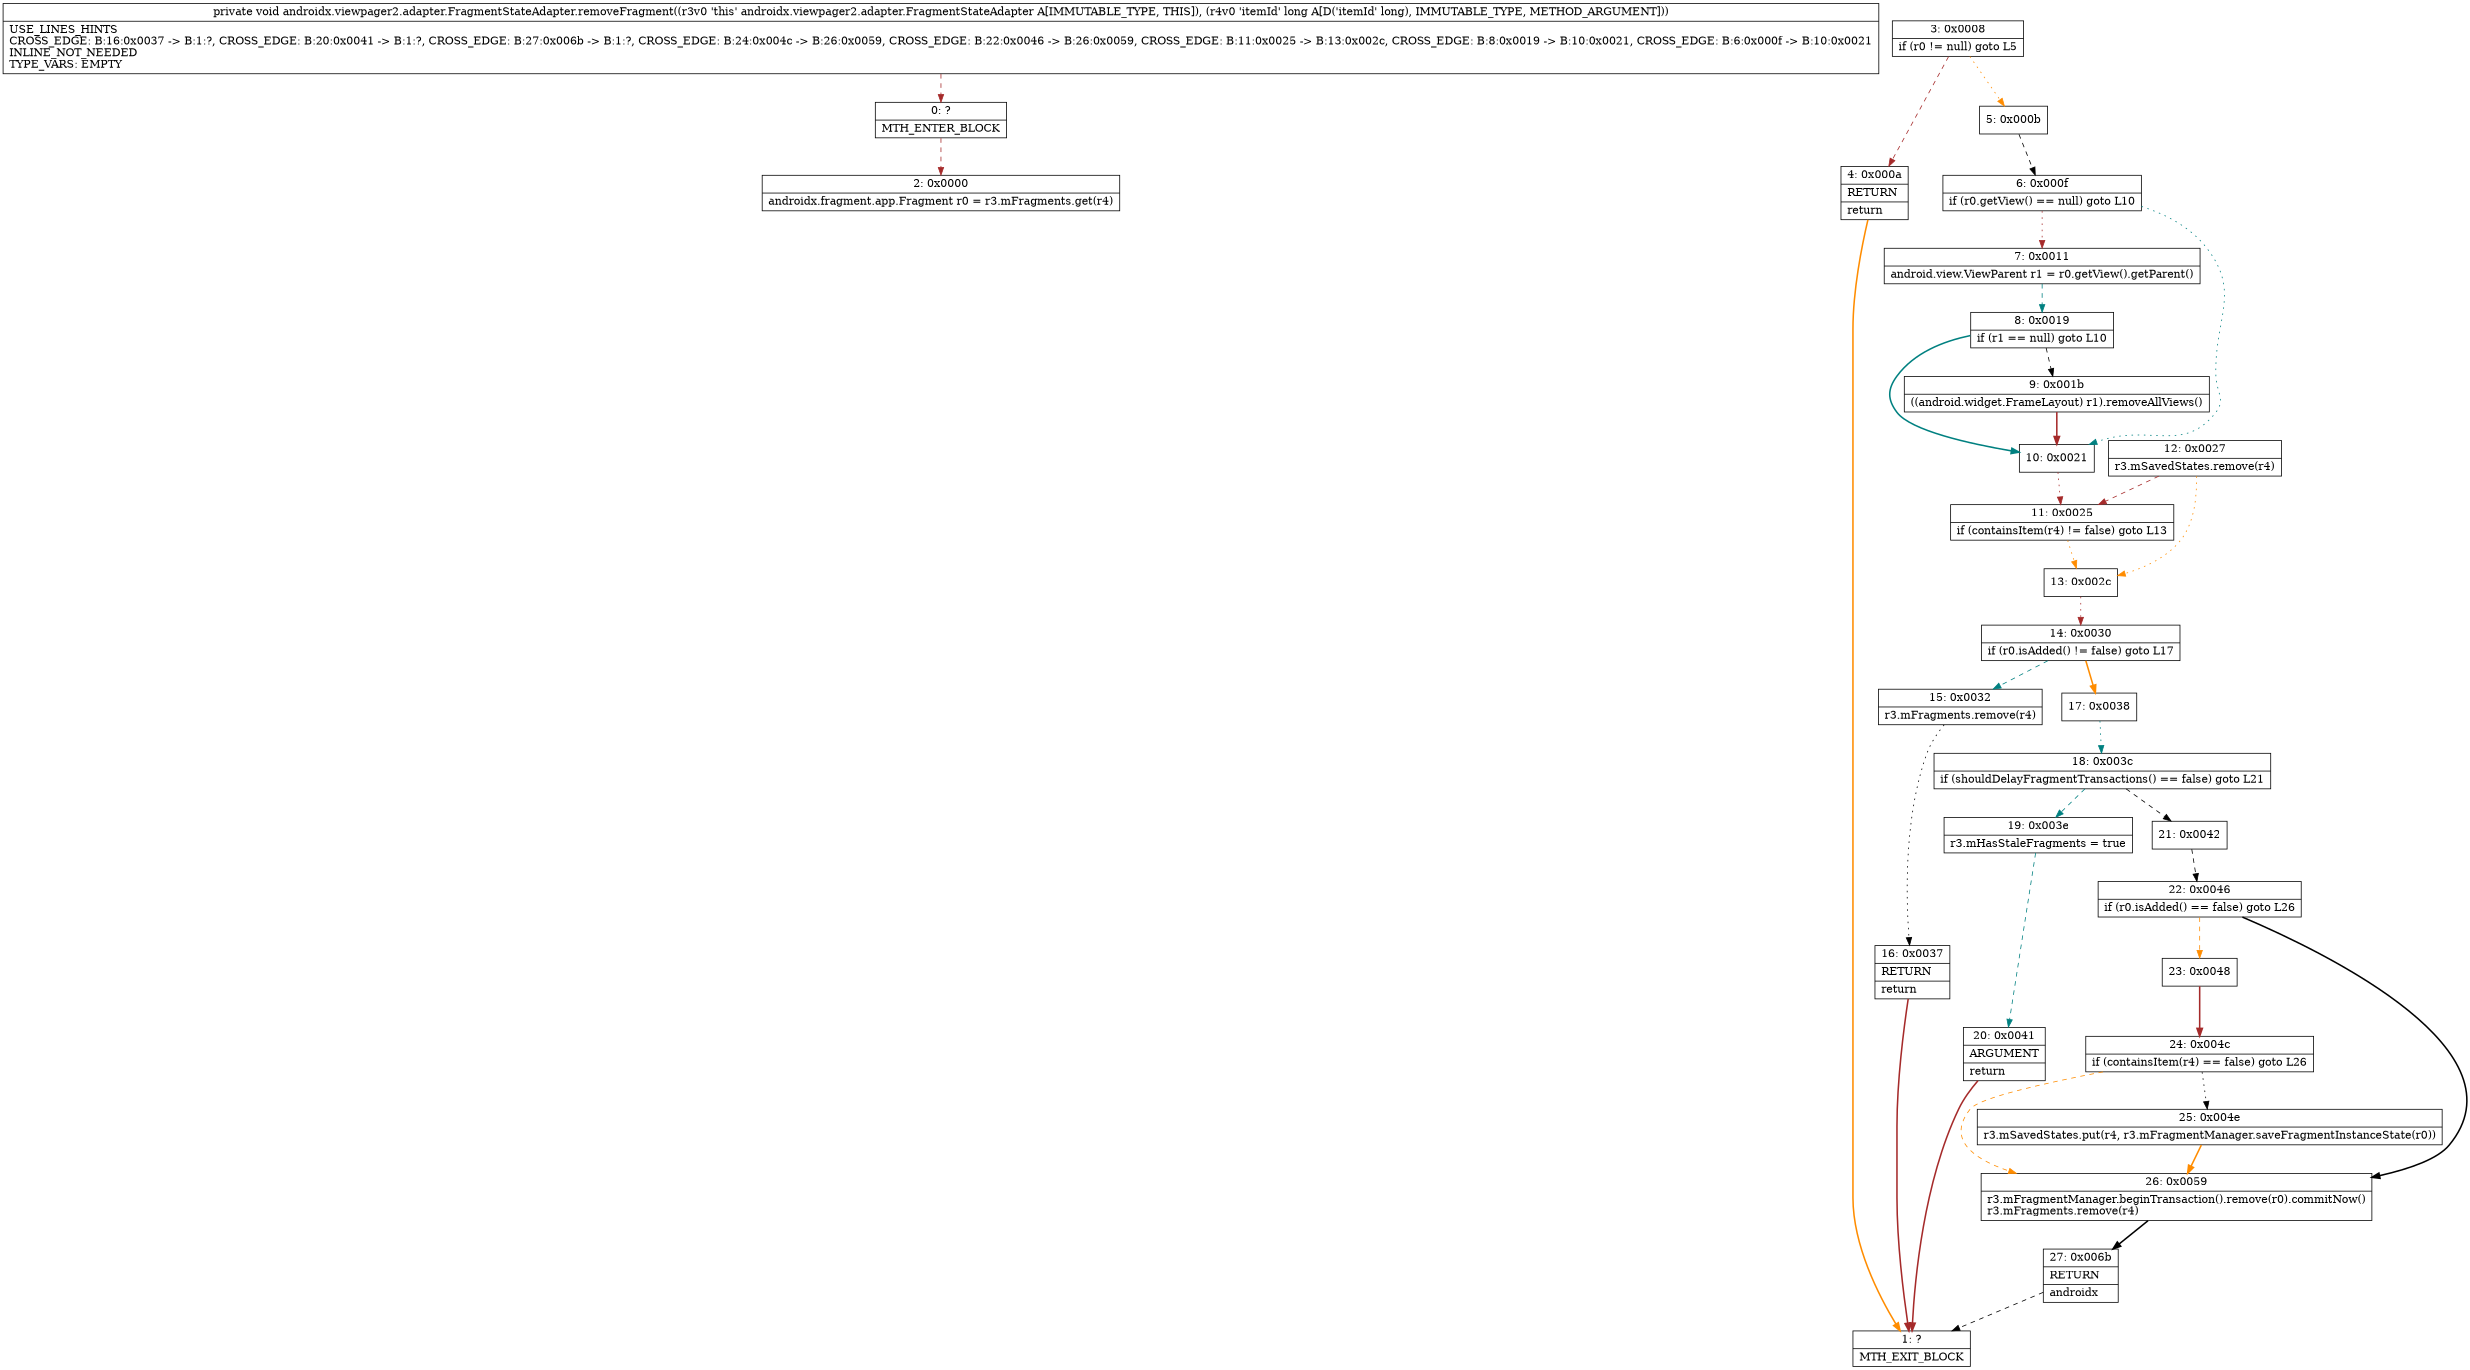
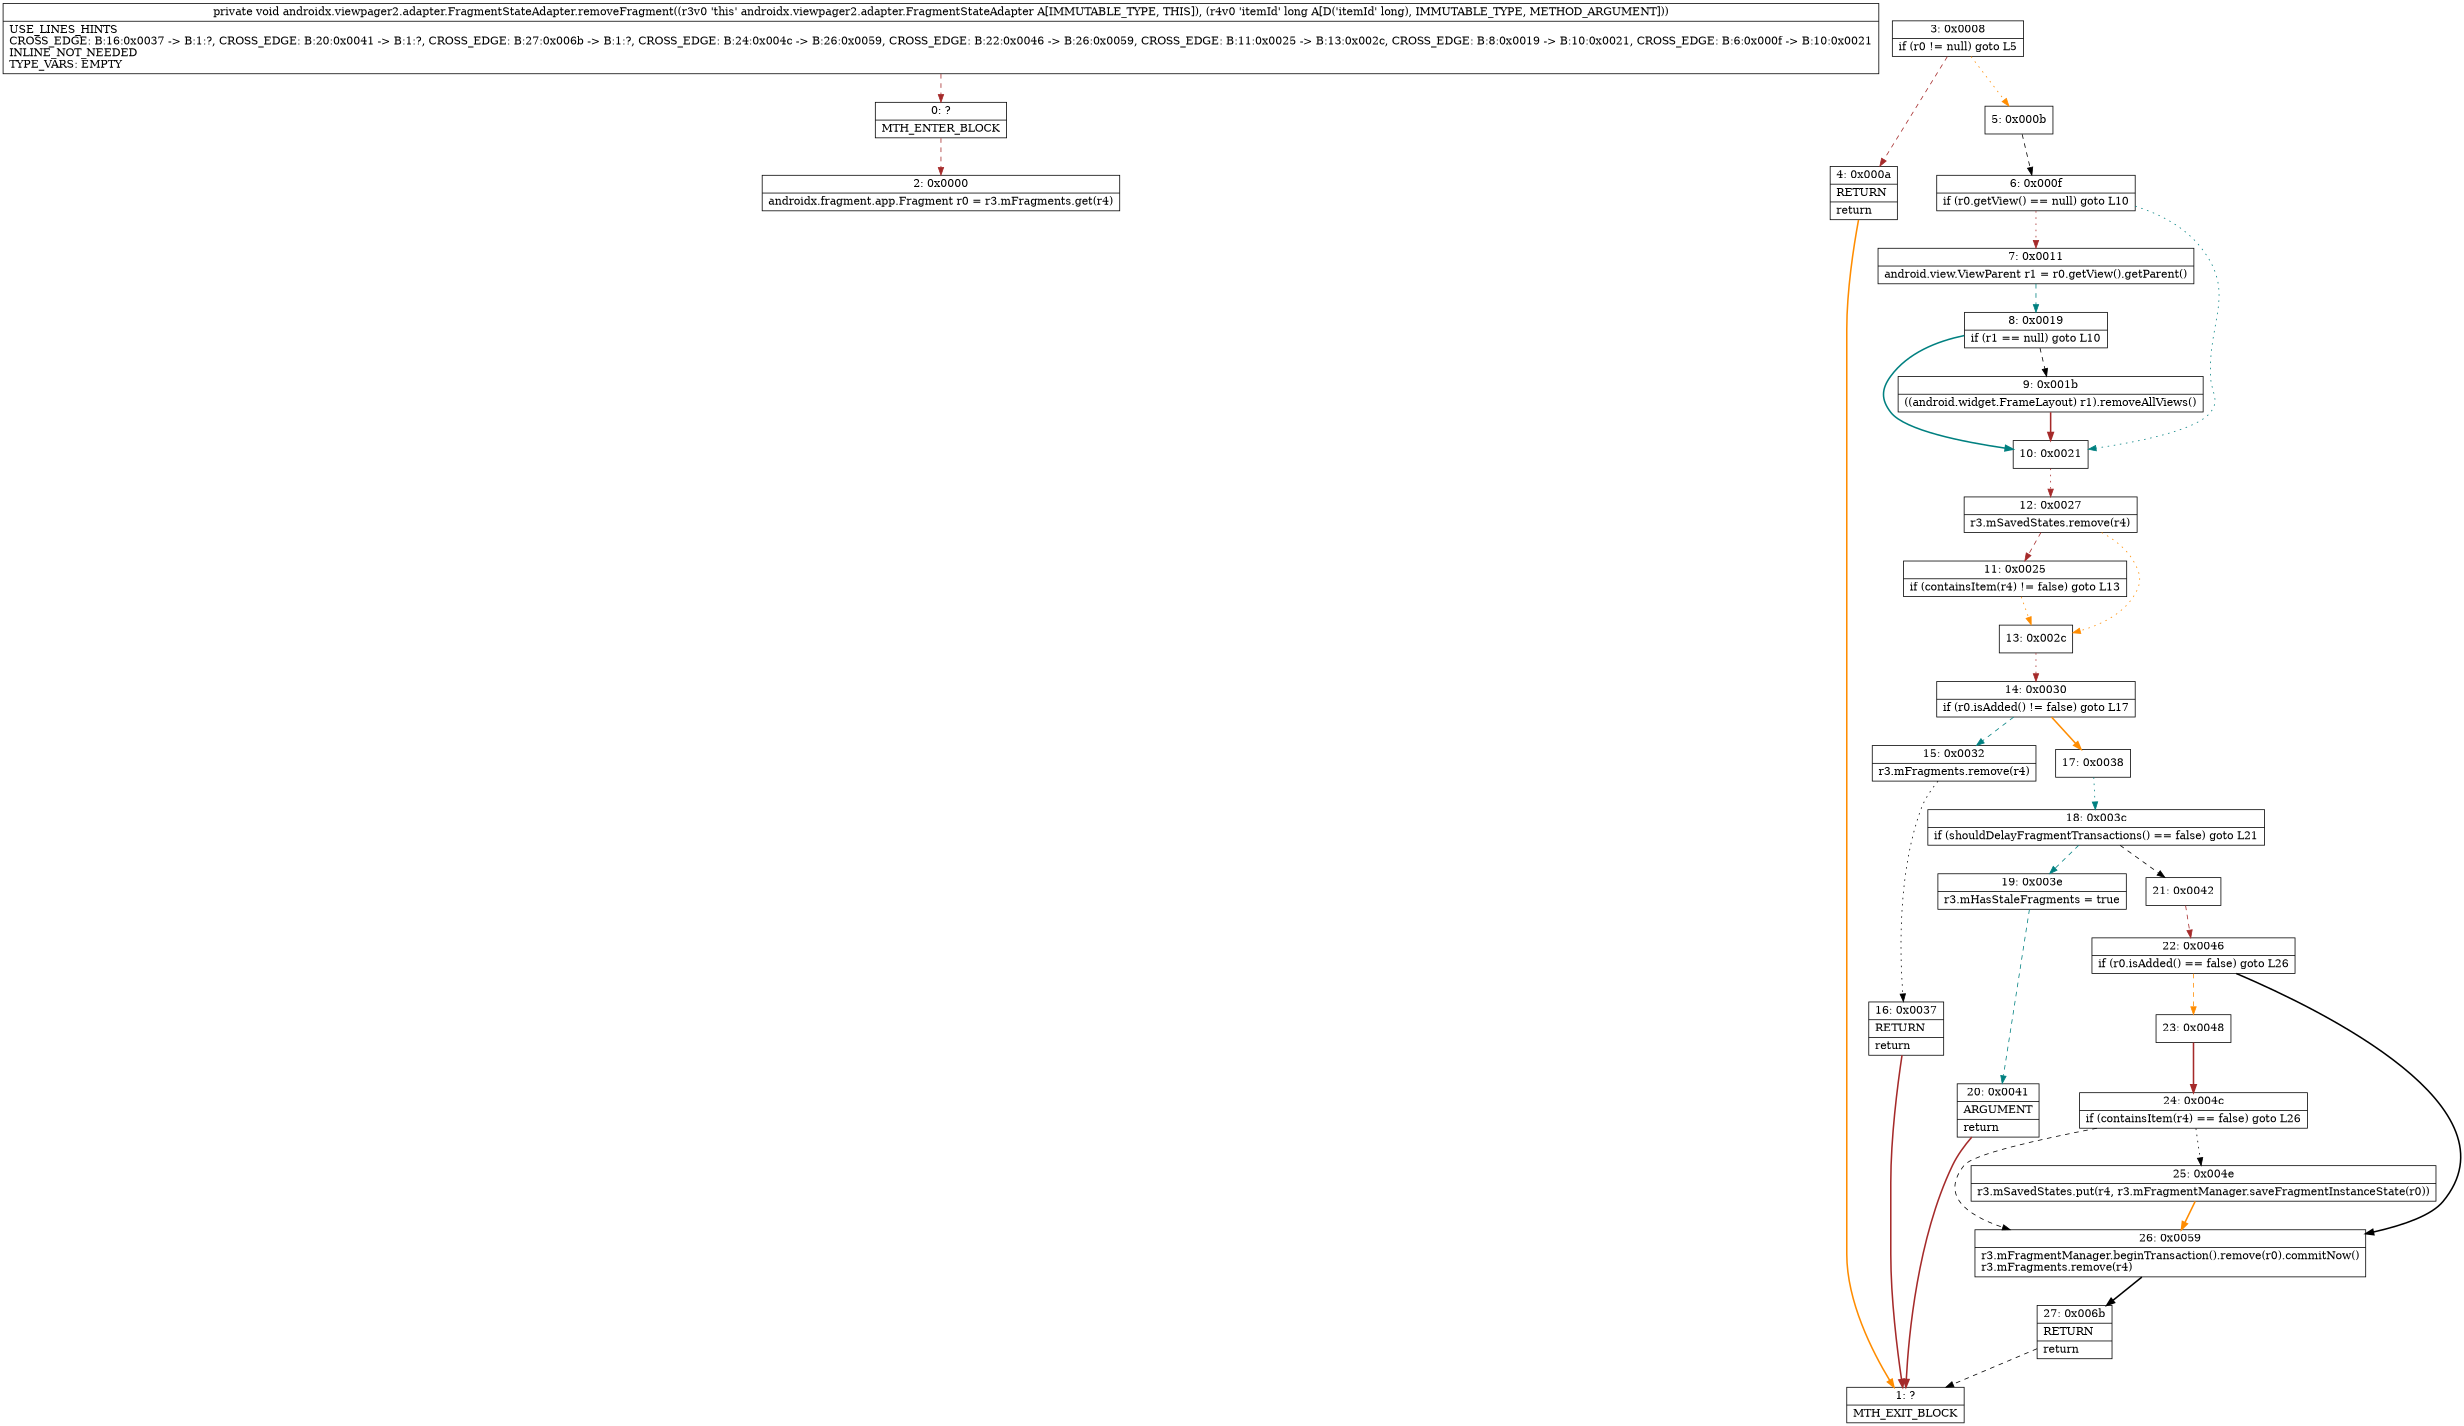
edge "10: 0x0021" -> "11: 0x0025": now "10: 0x0021" -> "12: 0x0027"
edge "21: 0x0042" -> "22: 0x0046": color black -> brown
edge "24: 0x004c" -> "26: 0x0059": color darkorange -> black
node "27: 0x006b": text "androidx" -> "return"
